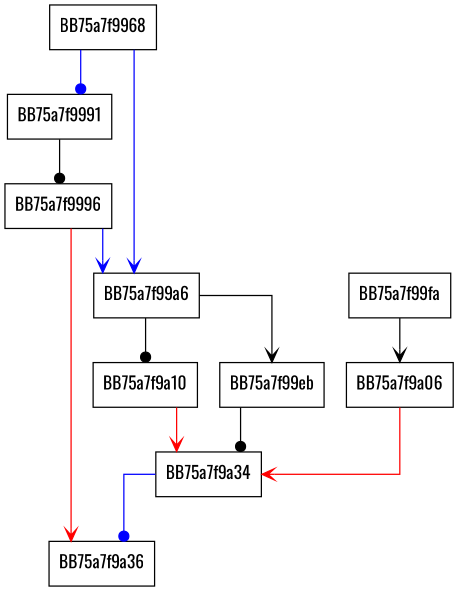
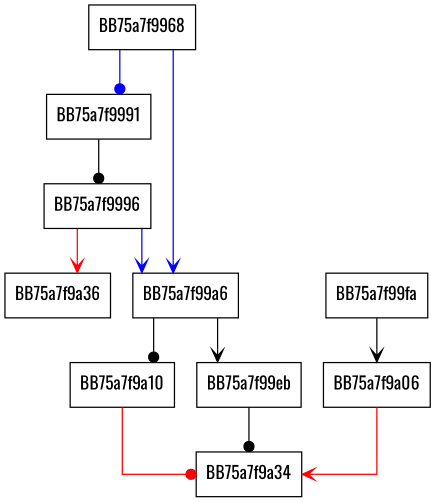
edge "BB75a7f9a10" -> "BB75a7f9a34": arrowhead vee -> dot
edge "BB75a7f9a34" -> "BB75a7f9a36": removed
